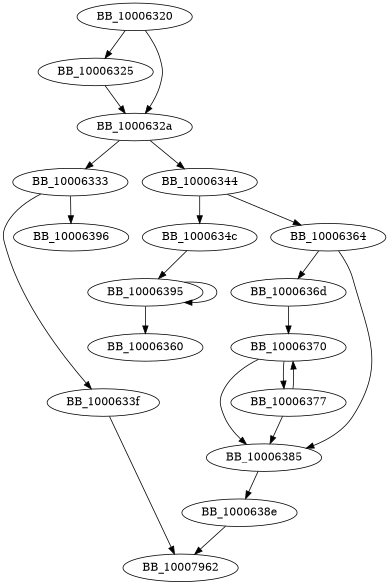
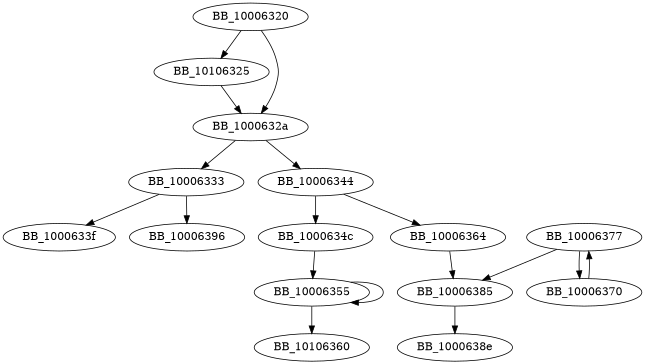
node "BB_10006325": label "BB_10006325" -> "BB_10106325"
node "BB_10006395": label "BB_10006395" -> "BB_10006355"
node "BB_1000636d": removed
node "BB_10006360": label "BB_10006360" -> "BB_10106360"
edge "BB_10006370" -> "BB_10006385": removed
node "BB_10007962": removed
